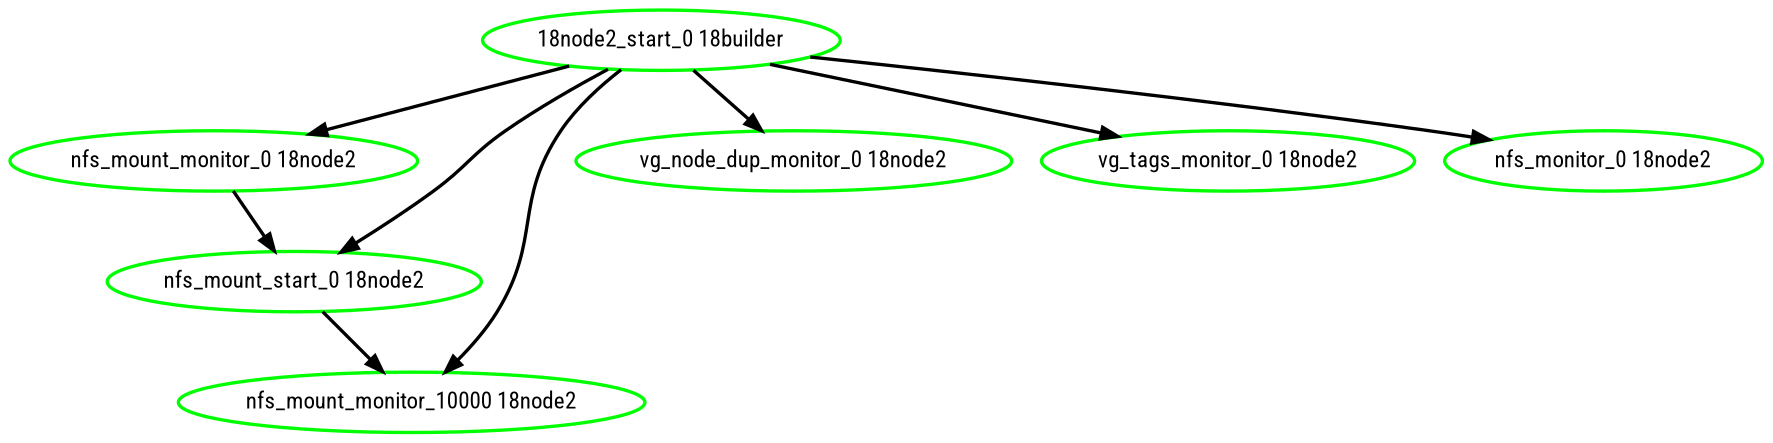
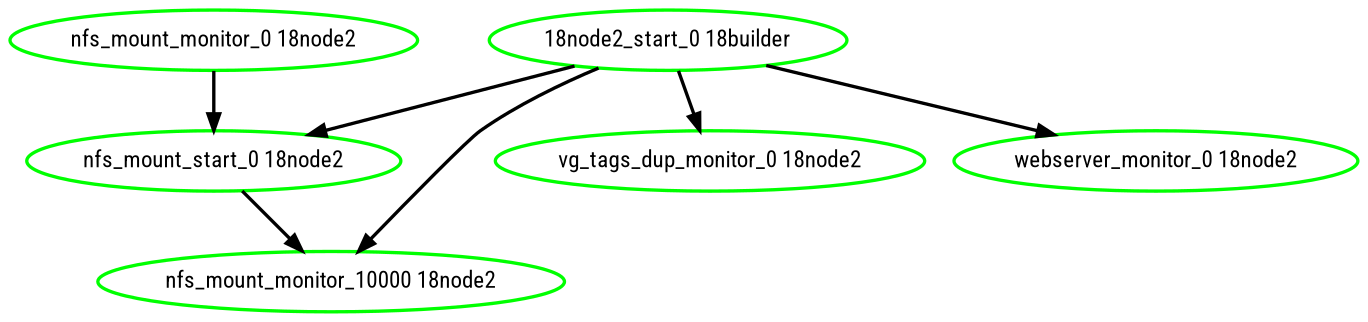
edge "18node2_start_0 18builder" -> "nfs_mount_monitor_0 18node2": removed
node "vg_node_dup_monitor_0 18node2": label "vg_node_dup_monitor_0 18node2" -> "vg_tags_dup_monitor_0 18node2"
node "vg_tags_monitor_0 18node2": removed
node "nfs_monitor_0 18node2": label "nfs_monitor_0 18node2" -> "webserver_monitor_0 18node2"
